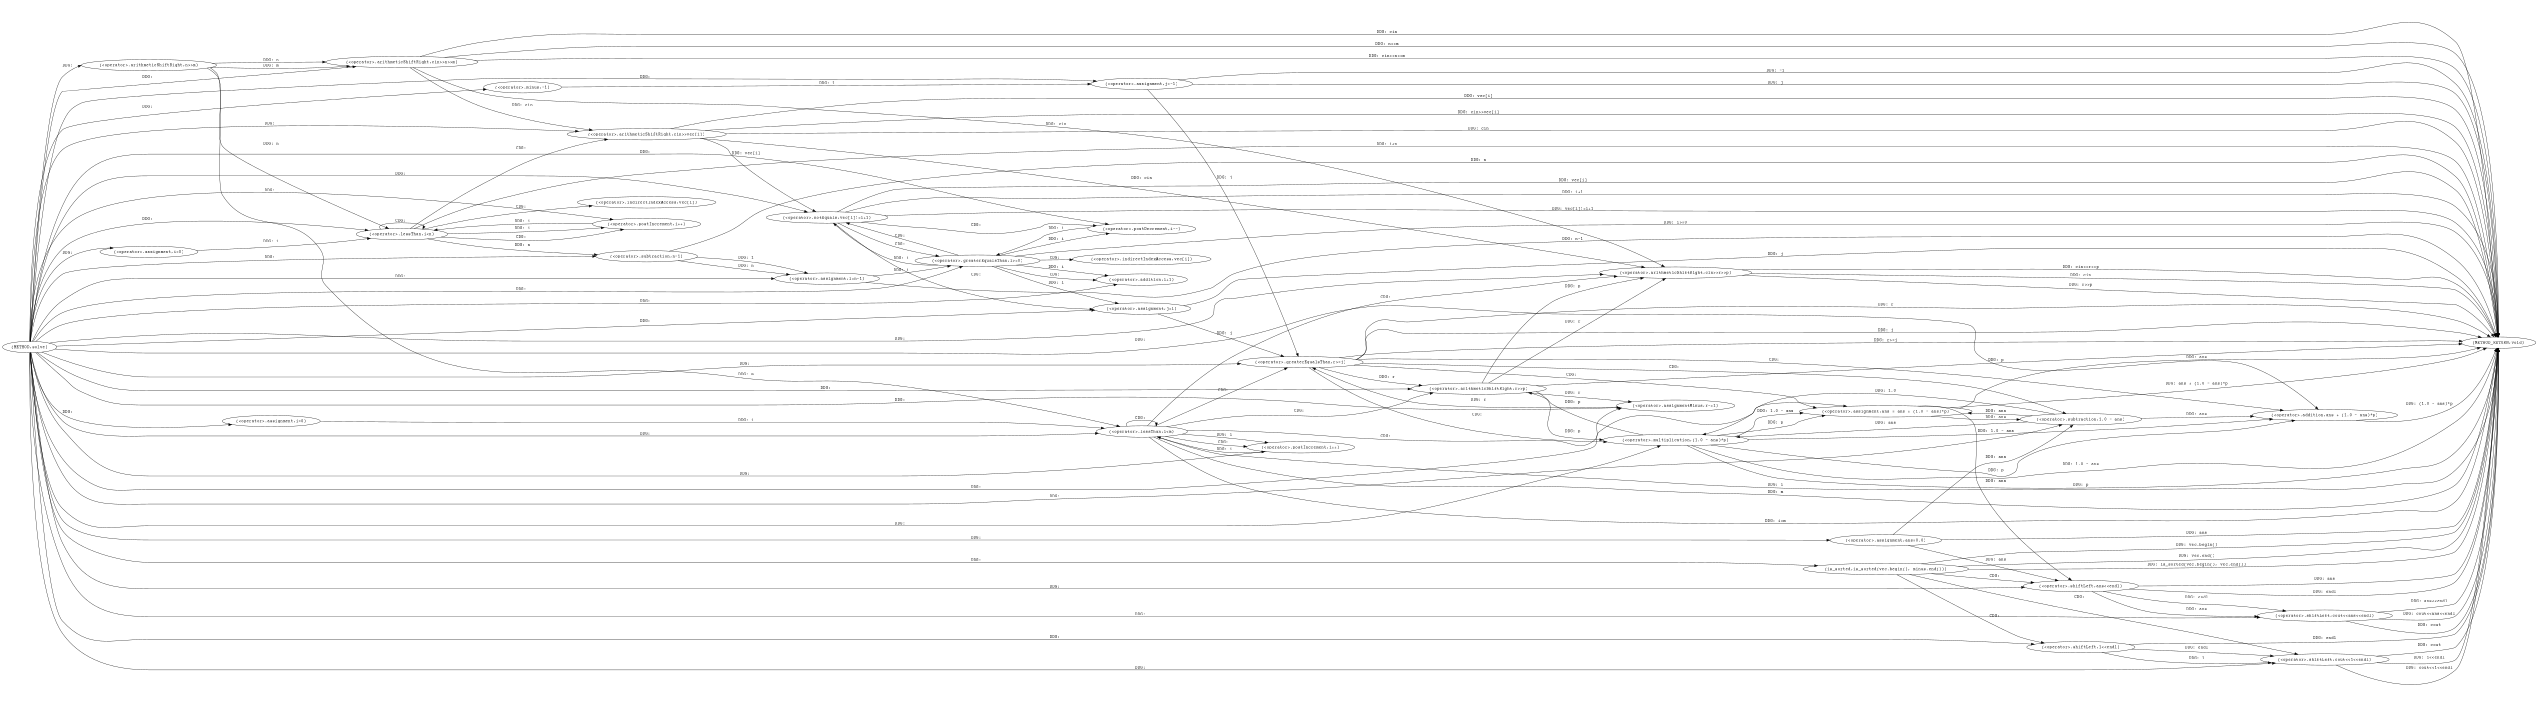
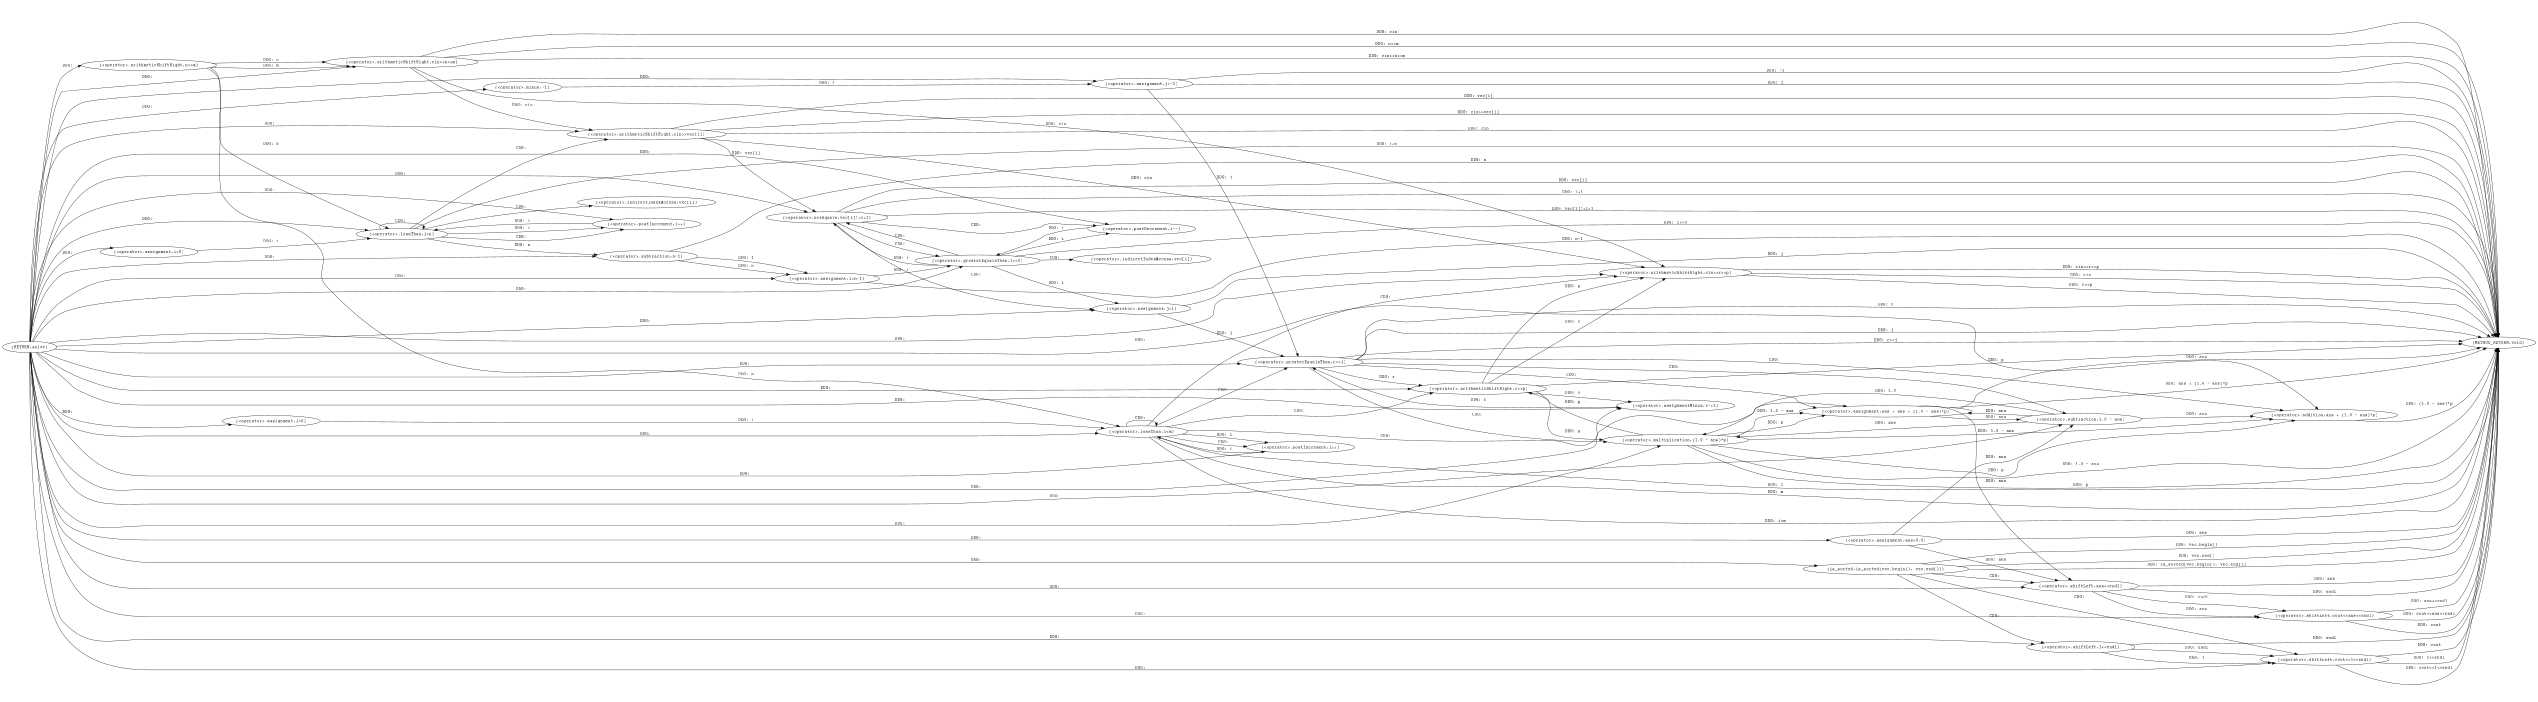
node "(<operator>.addition,i+1)": removed
node "(METHOD,solve)": label "(METHOD,solve)" -> "(RETURN,solve)"
node "(is_sorted,is_sorted(vec.begin(), minus.end()))": label "(is_sorted,is_sorted(vec.begin(), minus.end()))" -> "(is_sorted,is_sorted(vec.begin(), vec.end()))"
